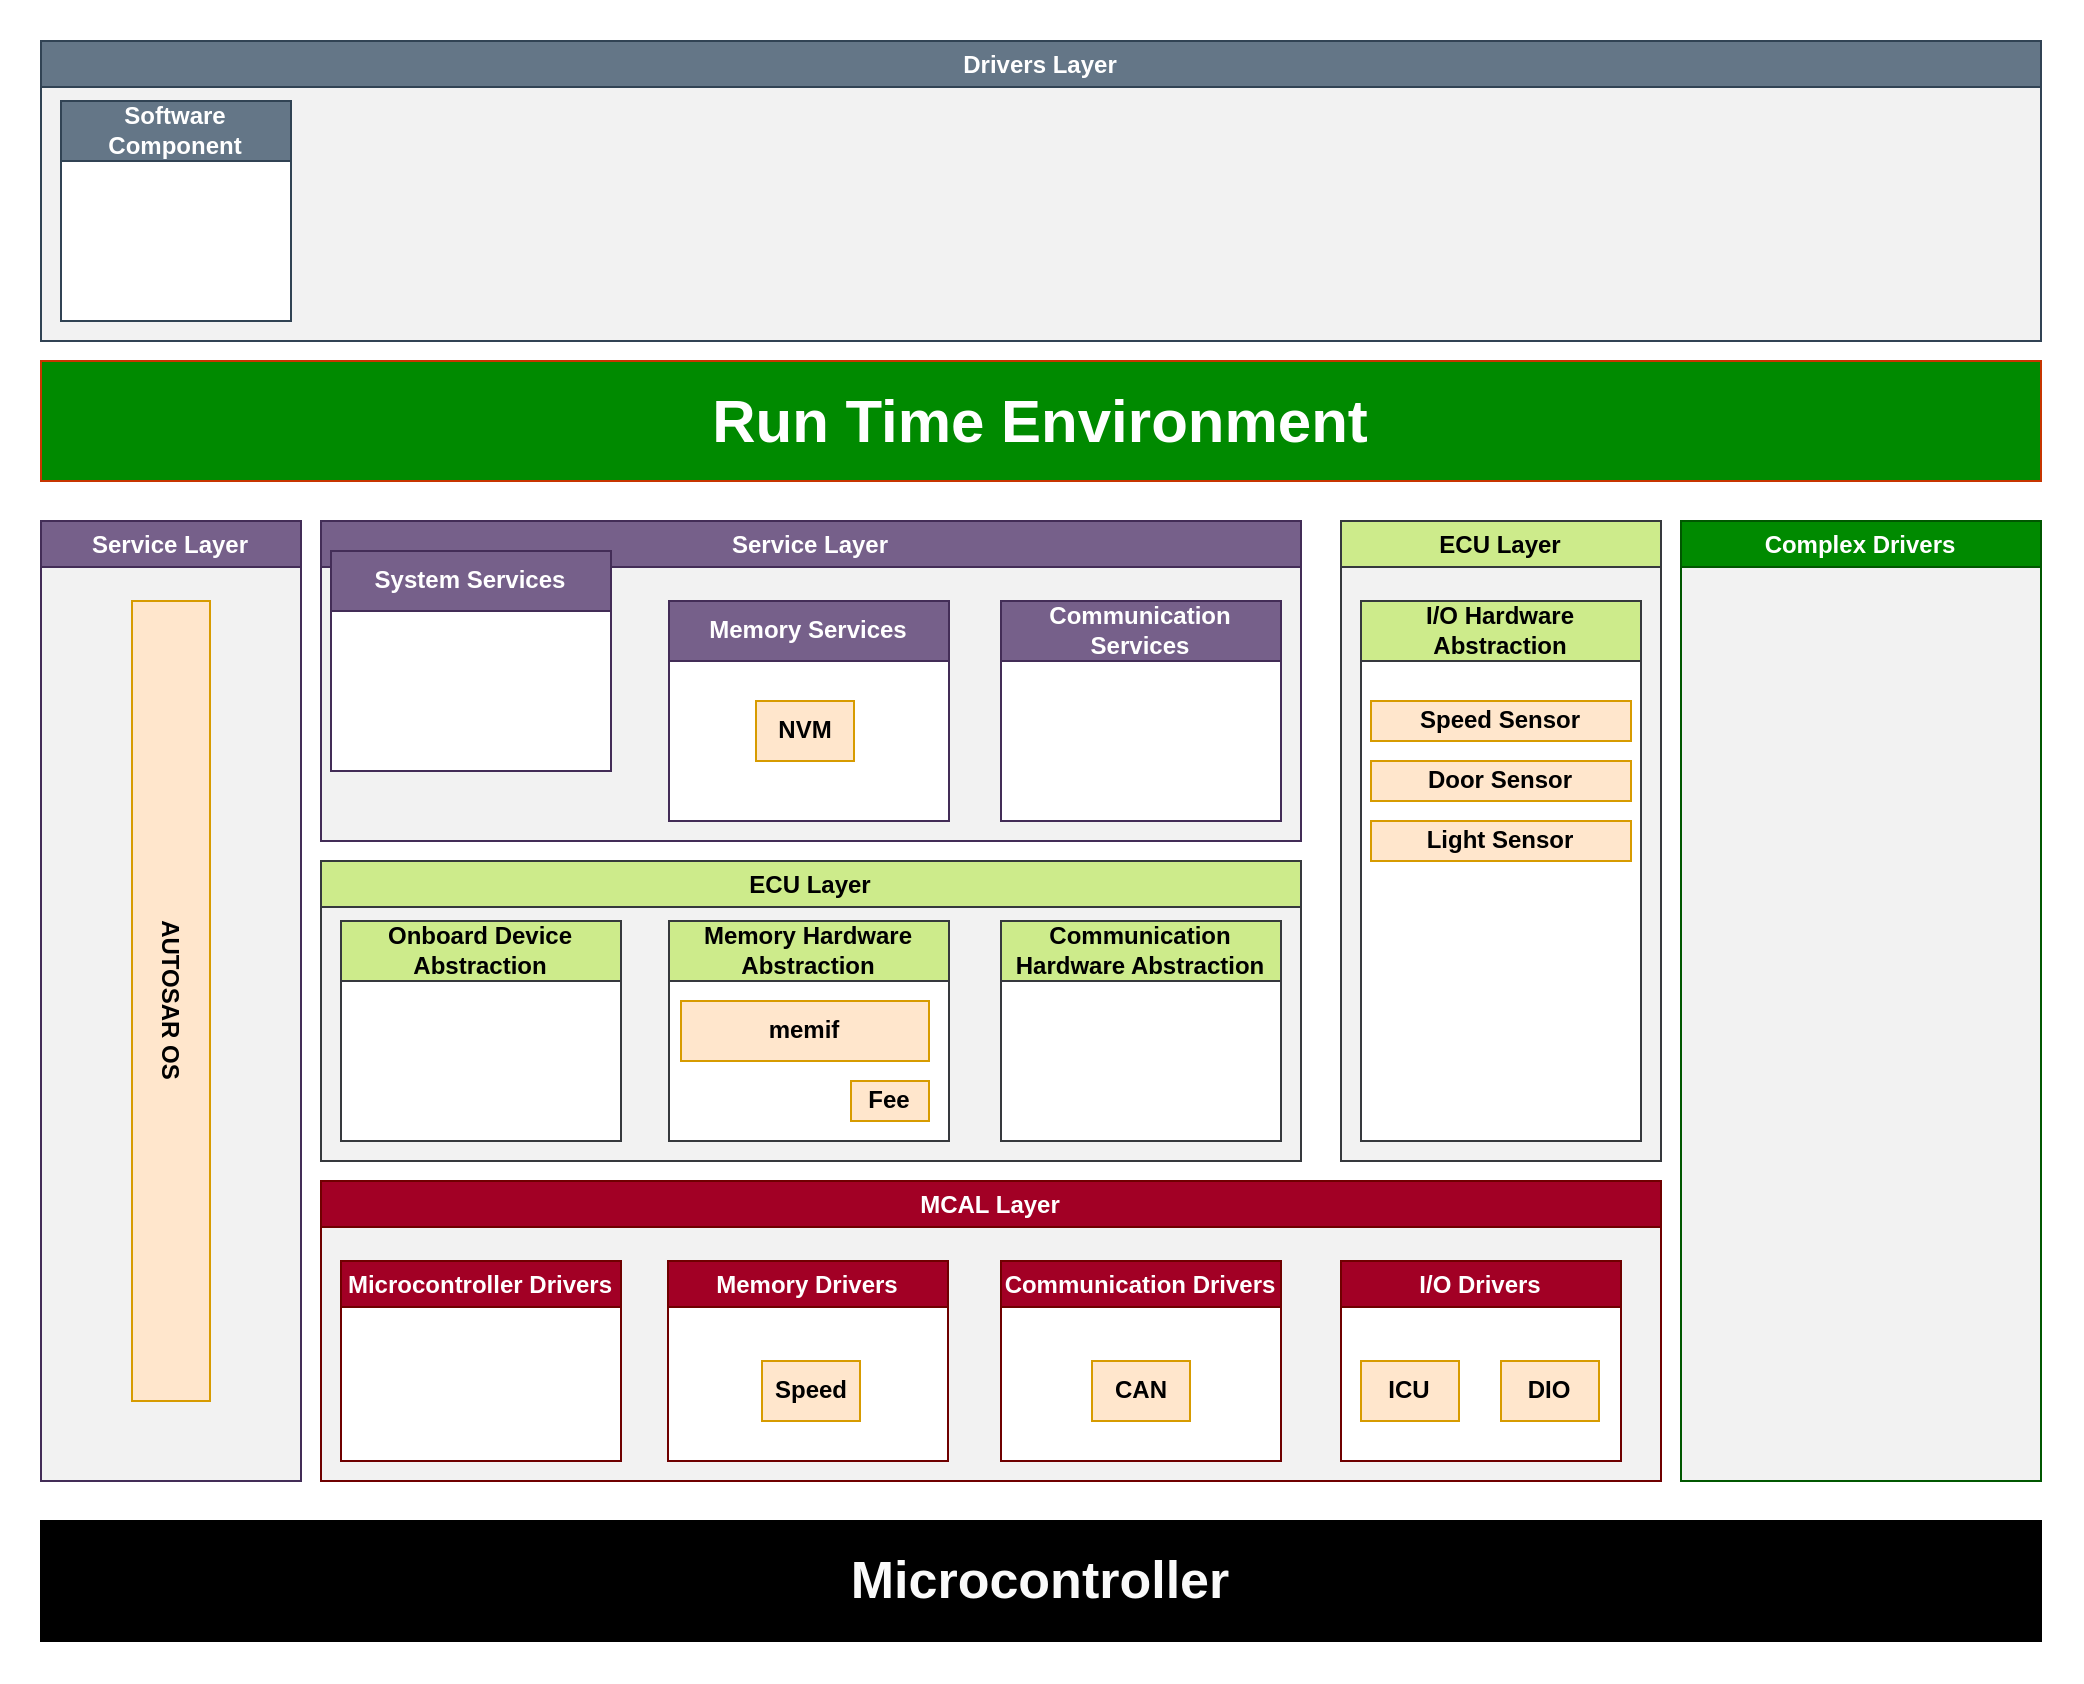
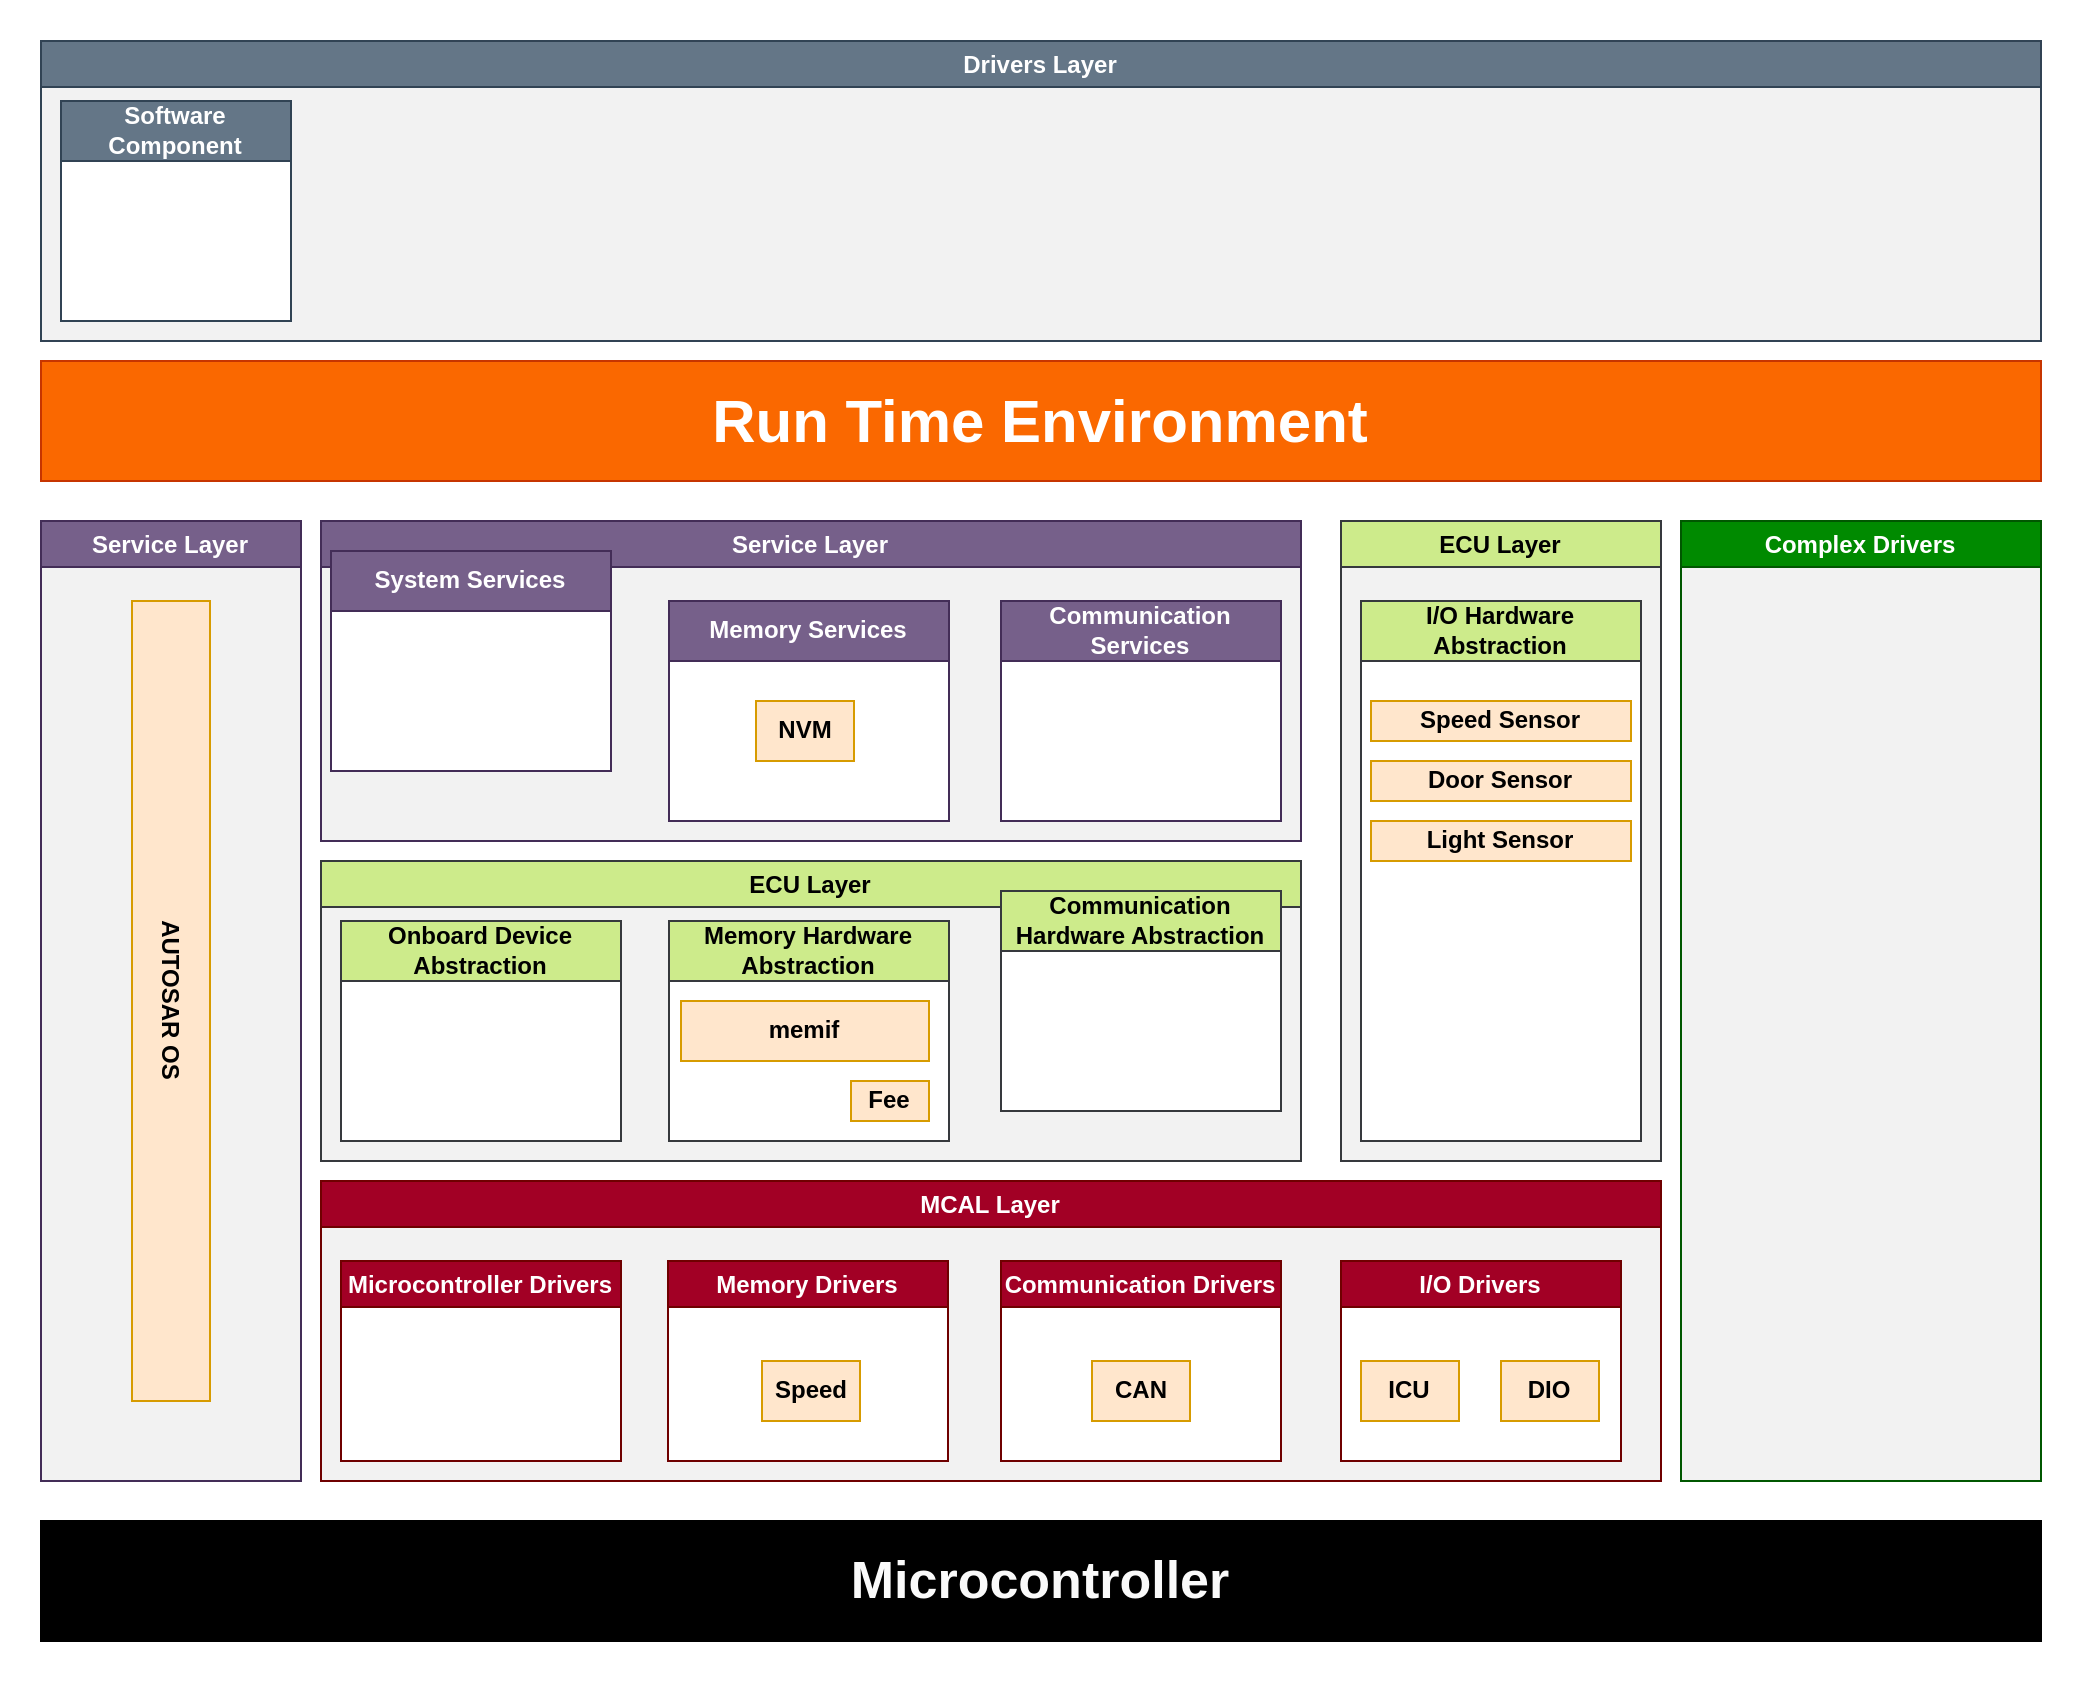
node "Run Time Environment": fillcolor #008a00 -> #fa6800
node "Communication Hardware Abstraction": moved (1141, 1031) -> (1141, 1001)
